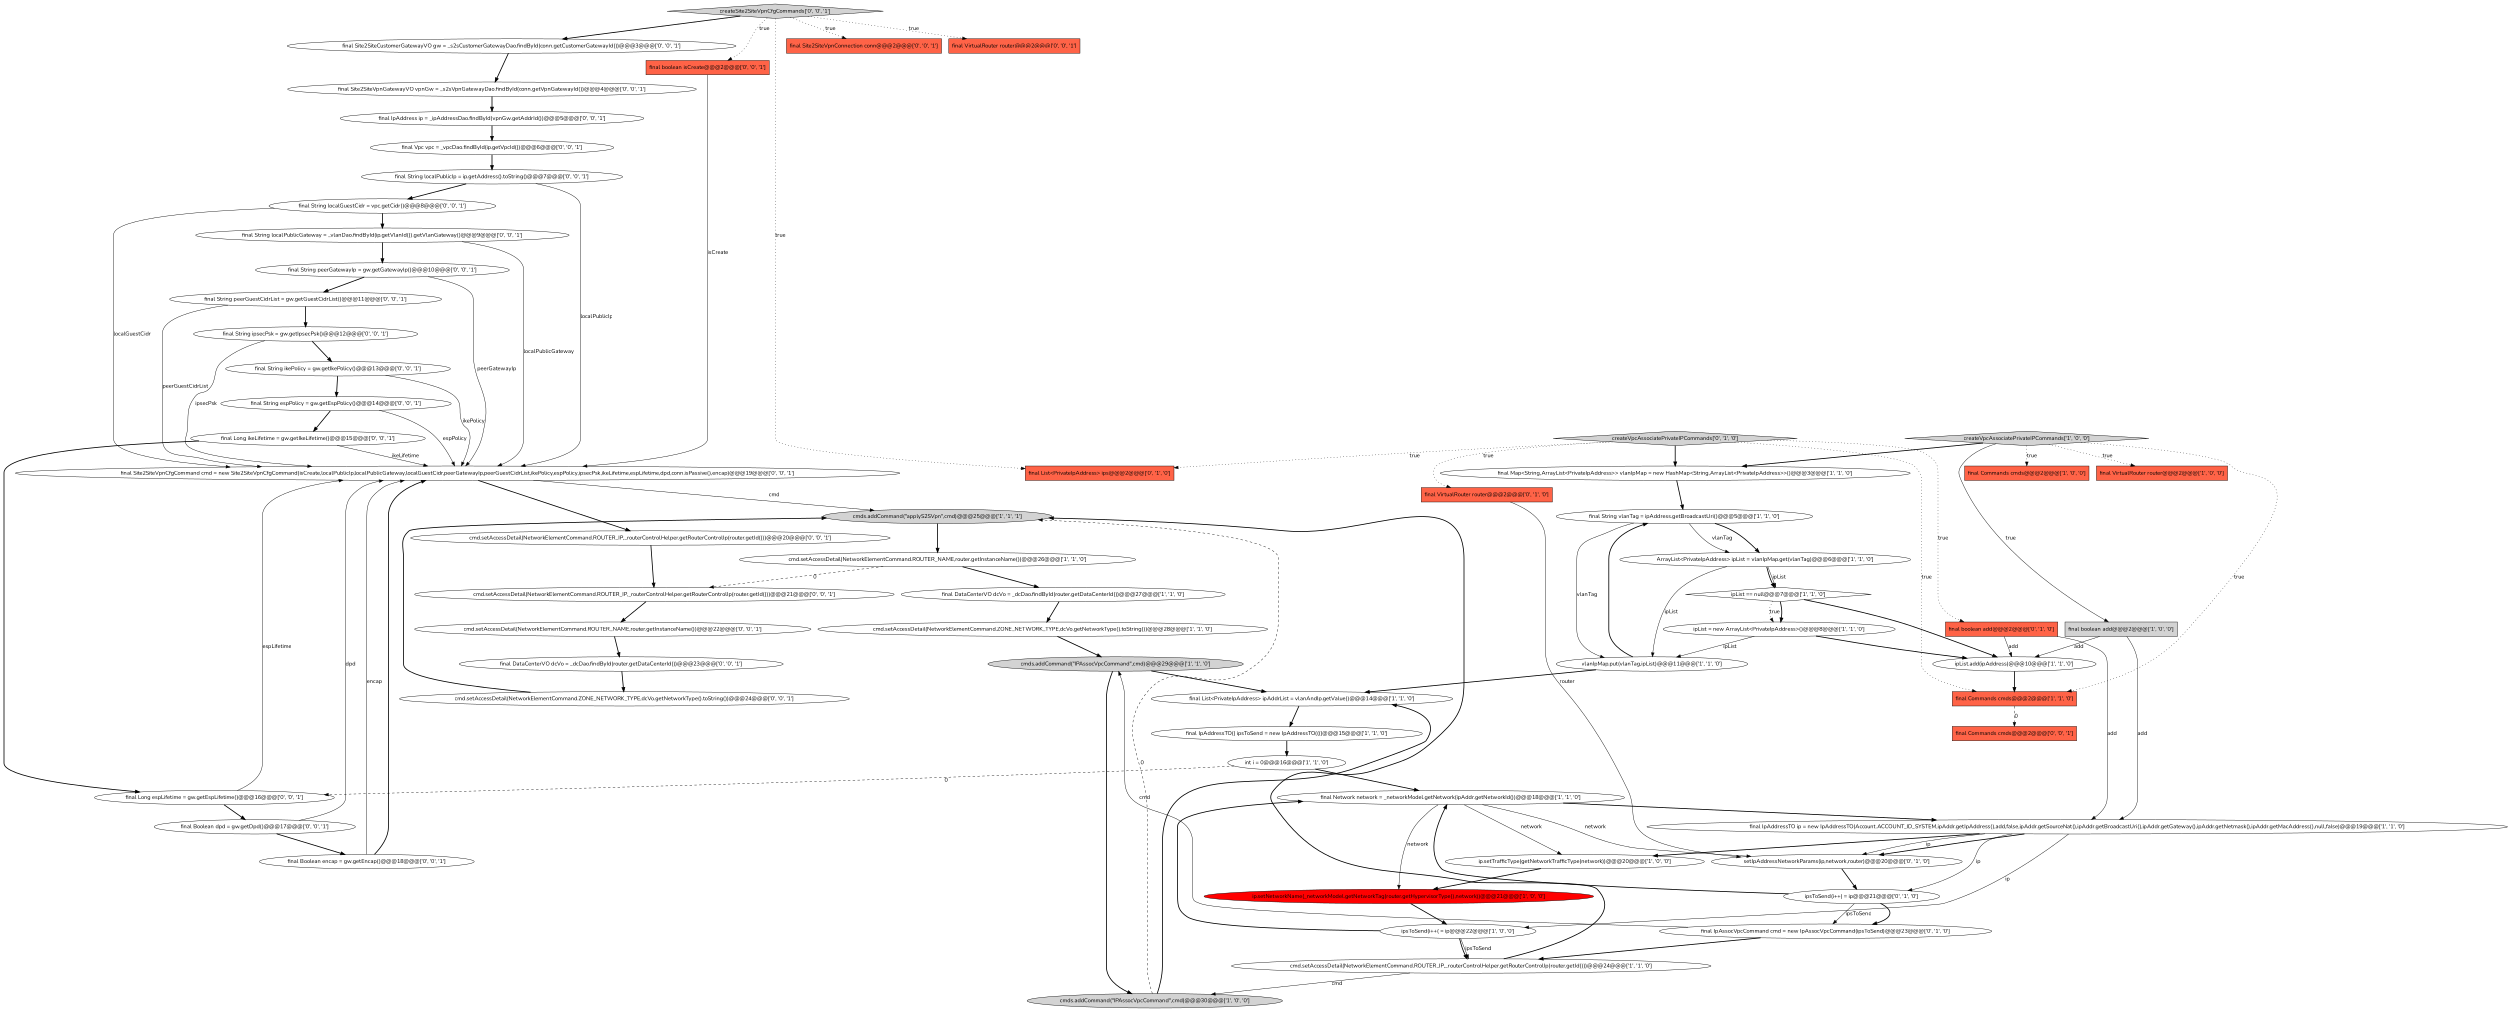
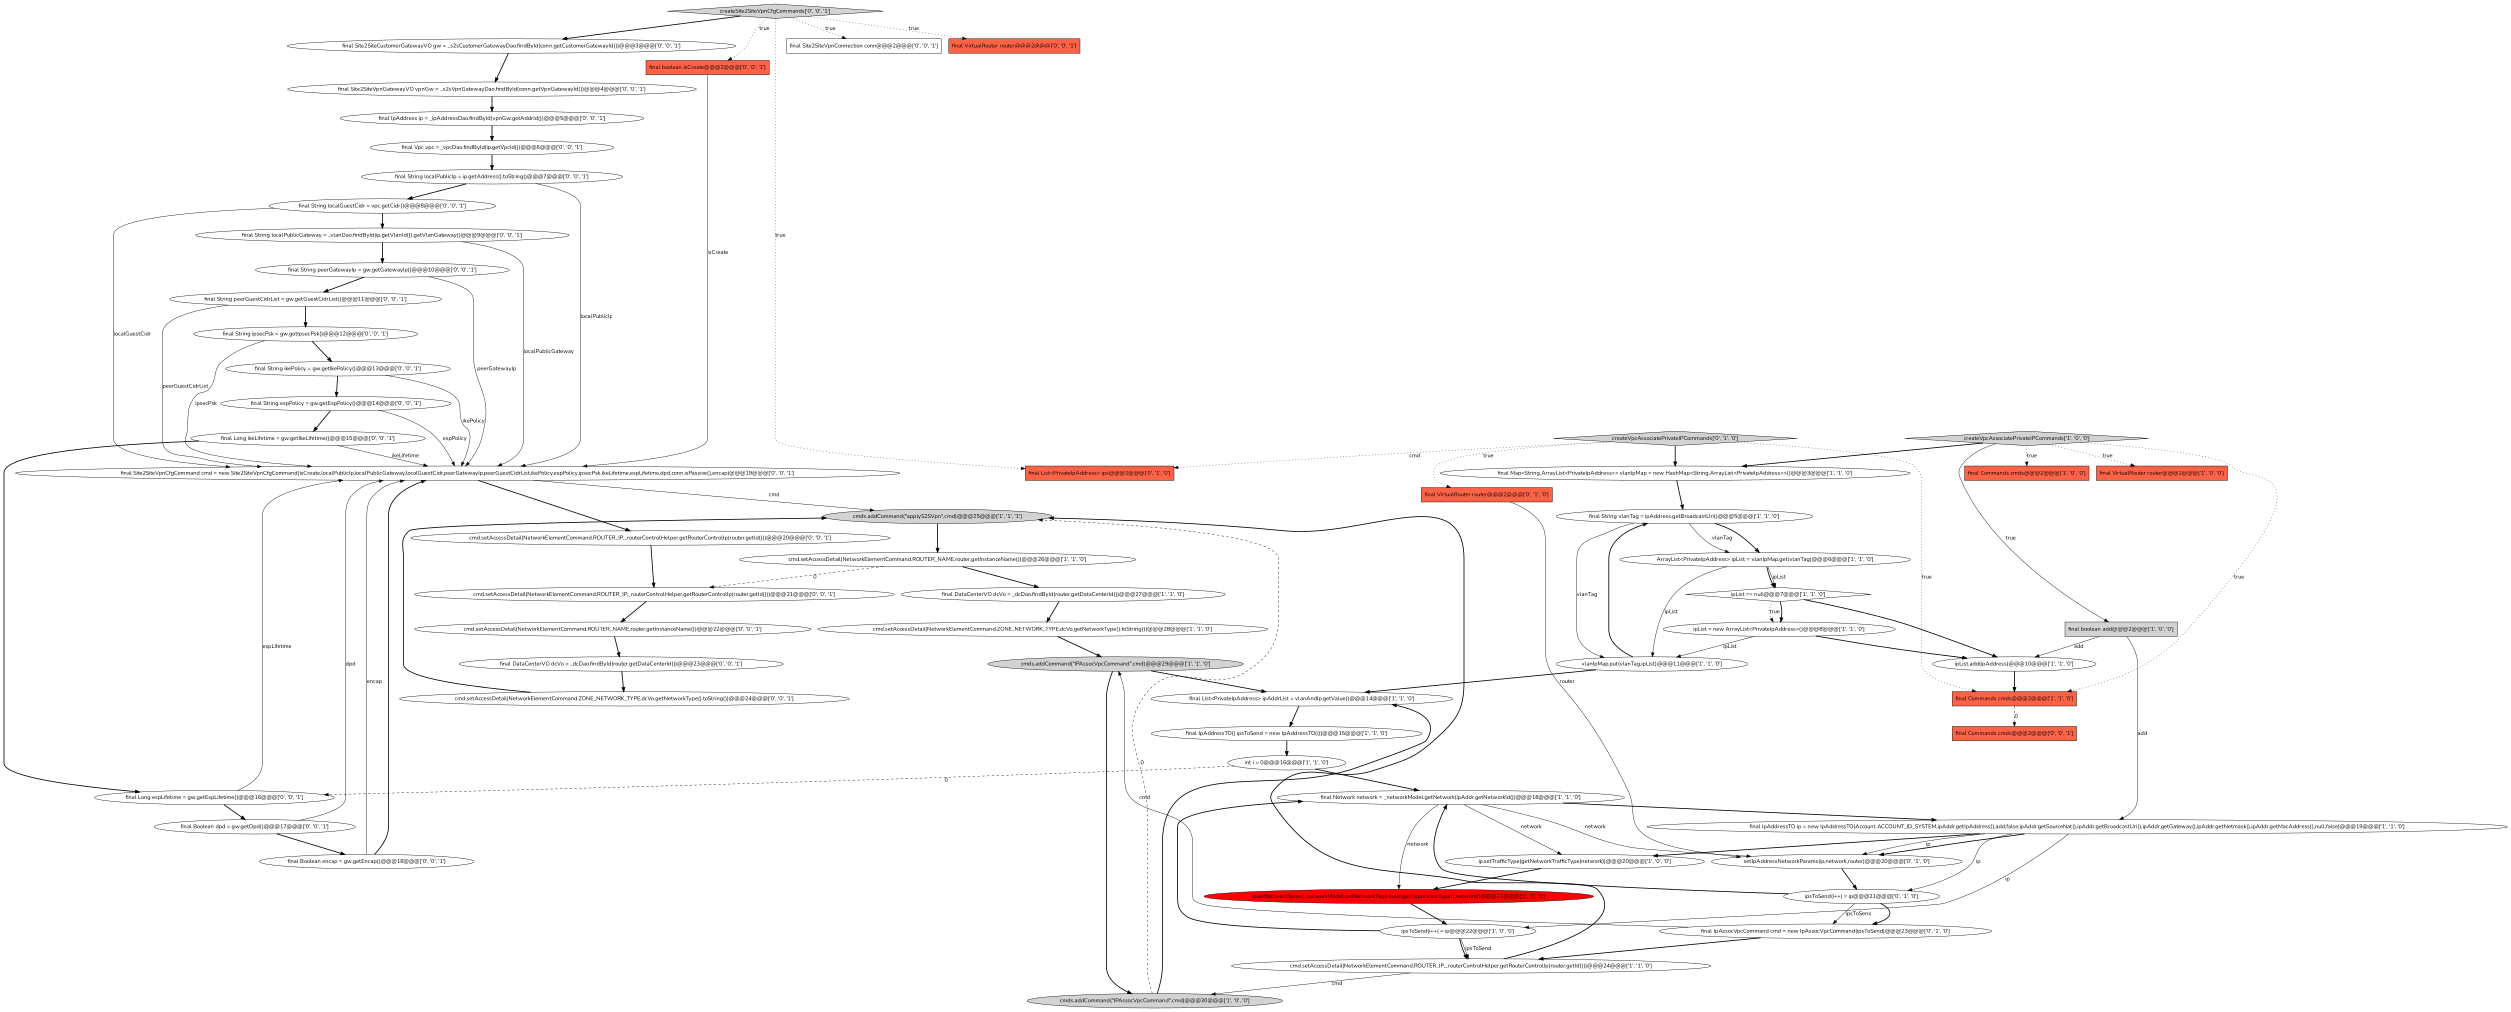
node "final Site2SiteVpnConnection conn@@@2@@@['0', '0', '1']": fillcolor tomato -> white
edge "createVpcAssociatePrivateIPCommands['0', '1', '0']" -> "final List<PrivateIpAddress> ips@@@2@@@['0', '1', '0']": label "true" -> "cmd"
node "final boolean add@@@2@@@['0', '1', '0']": removed
